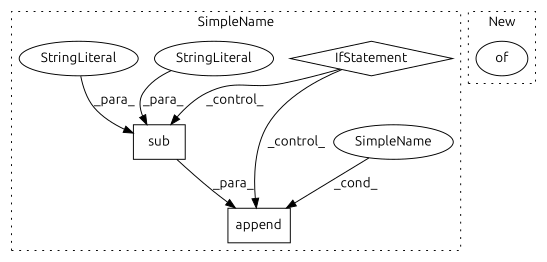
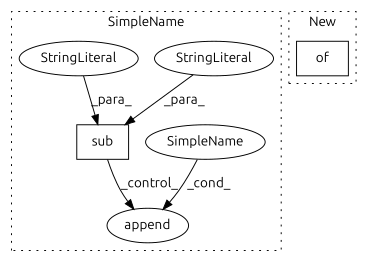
node "IfStatement": removed
node "of": shape ellipse -> box
edge "sub" -> "append": label "_para_" -> "_control_"
node "append": shape box -> ellipse
